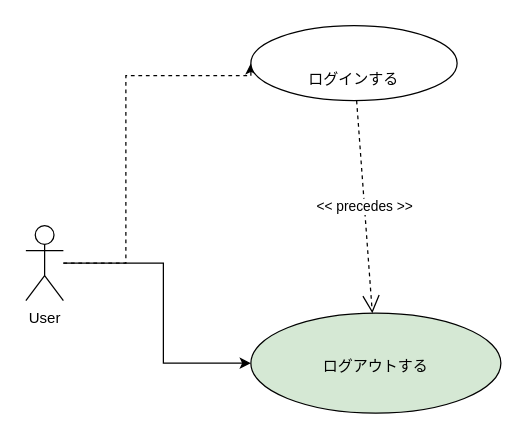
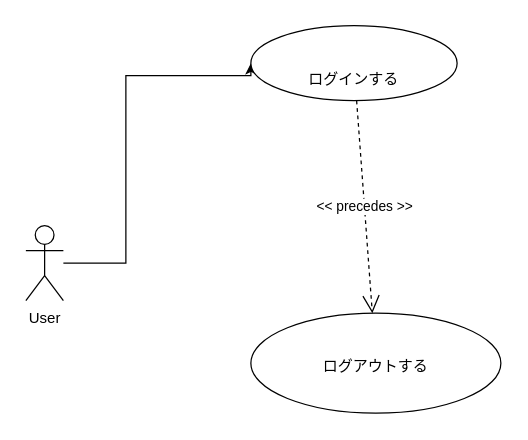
edge "User" -> "ログインする": style dashed -> solid
edge "User" -> "ログアウトする": removed
node "ログアウトする": fillcolor #d5e8d4 -> #ffffff
